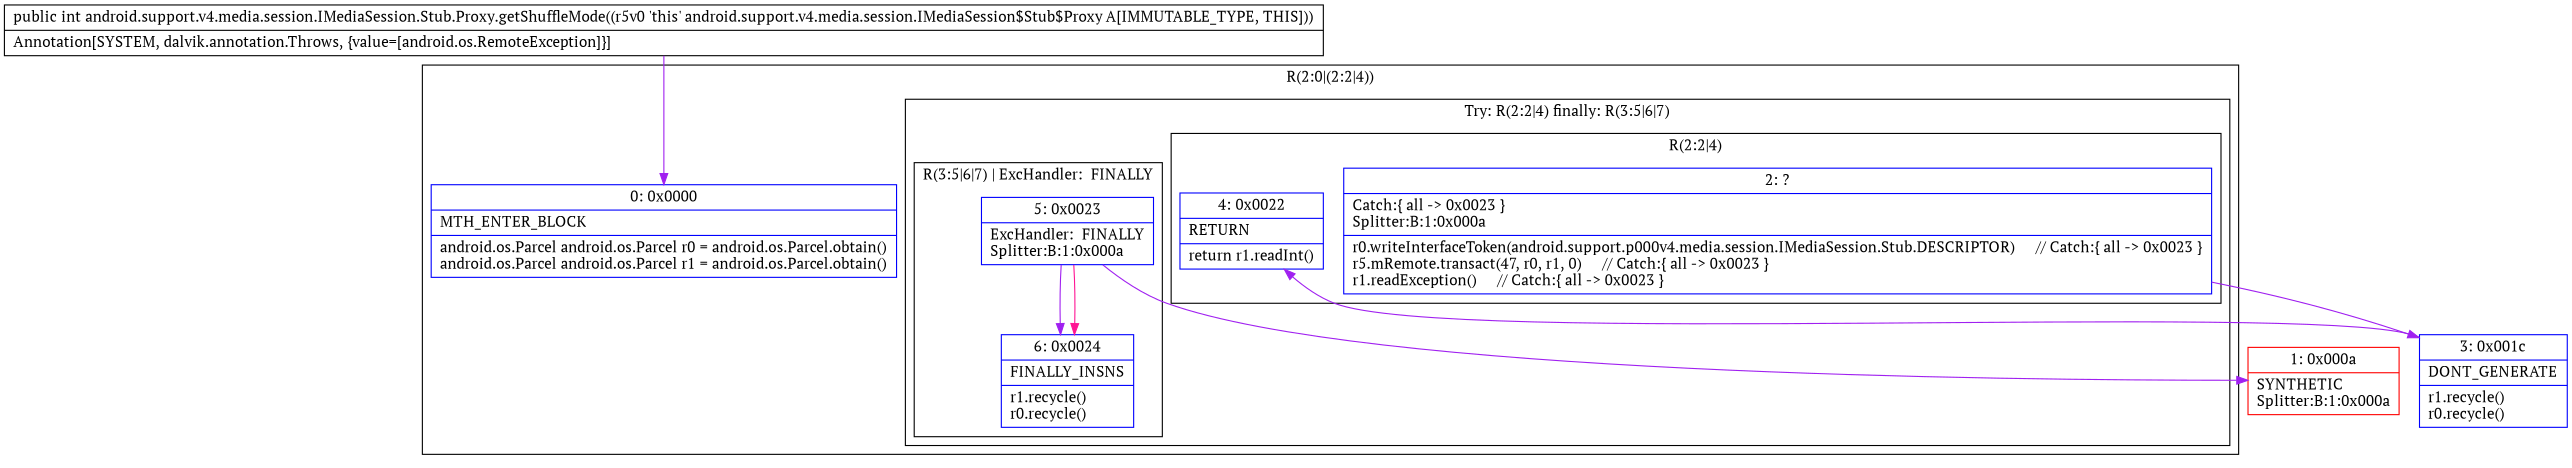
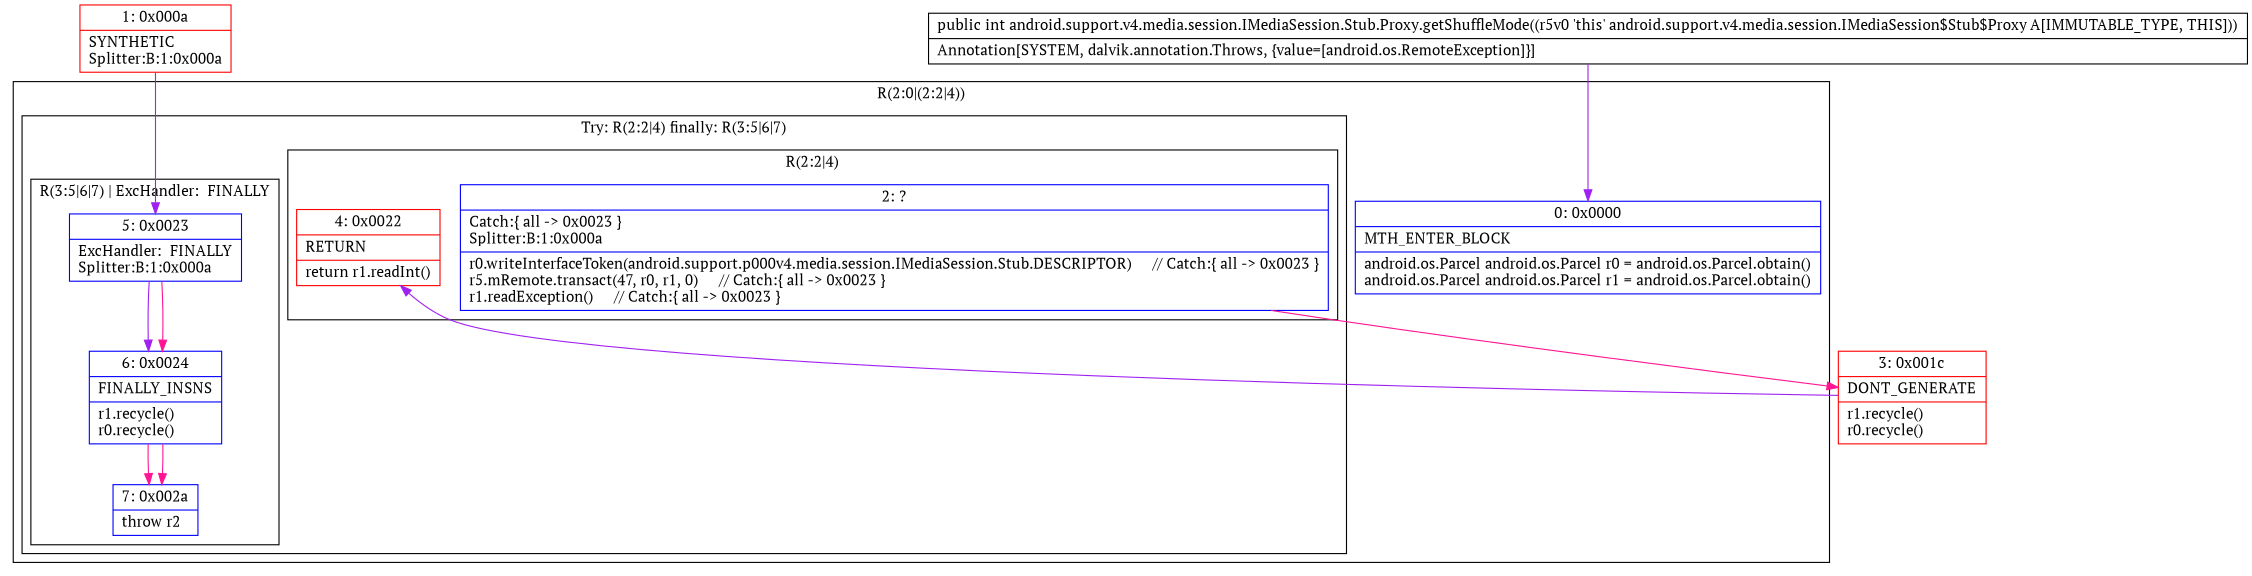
node "4: 0x0022": color blue -> red
edge "2: ?" -> "3: 0x001c": color purple -> deeppink
edge "5: 0x0023" -> "1: 0x000a": reversed
node "3: 0x001c": color blue -> red
node "7: 0x002a": added
